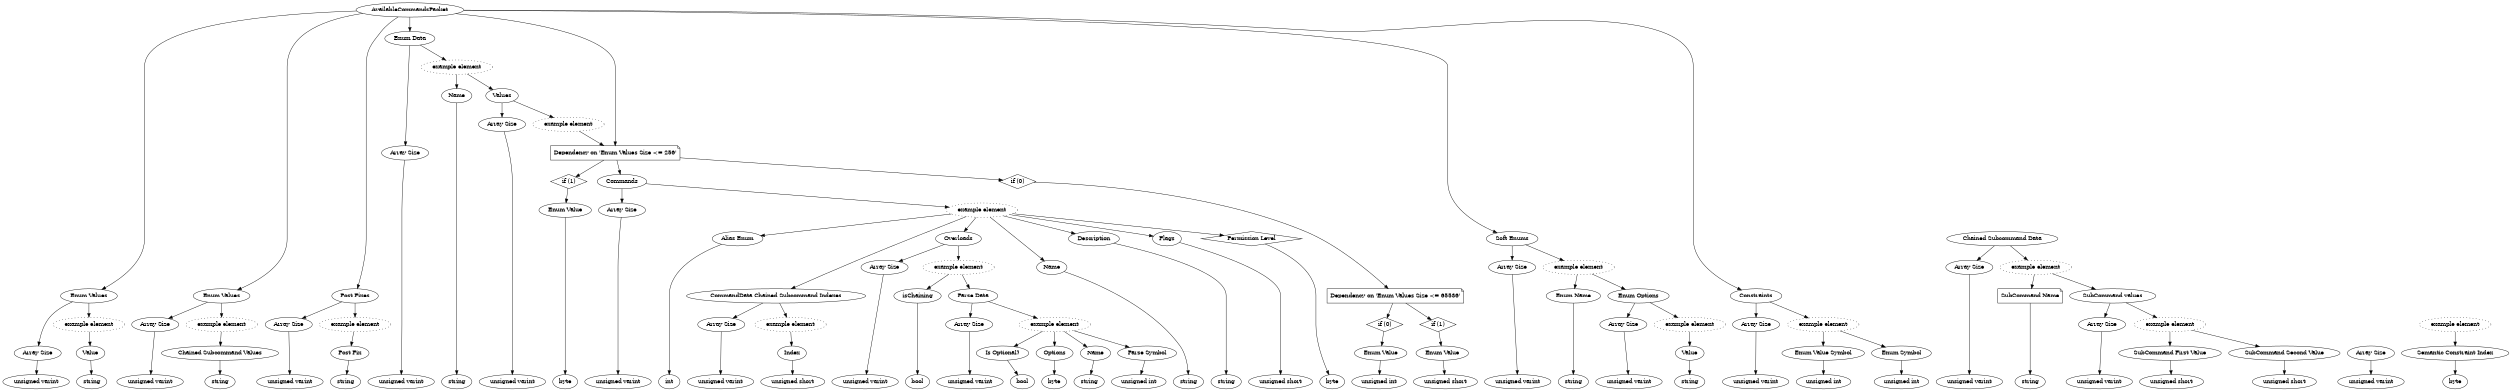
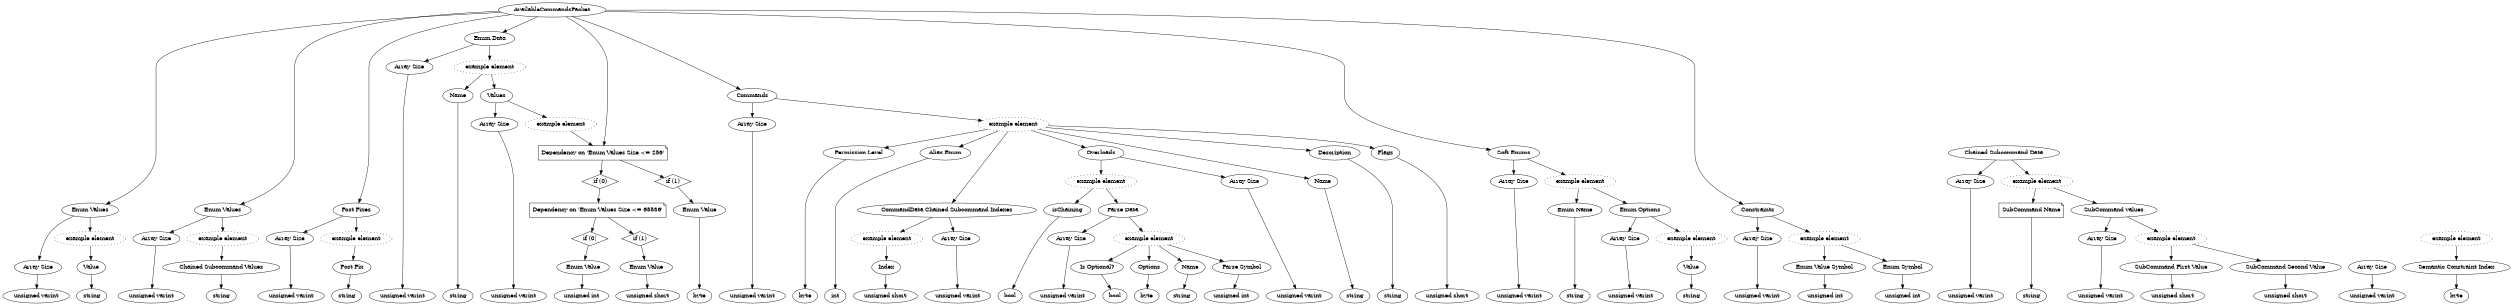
edge "Dependency on 'Enum Values Size <= 256'" -> "Commands": now "AvailableCommandsPacket" -> "Commands"
node "Permission Level": shape diamond -> ellipse
